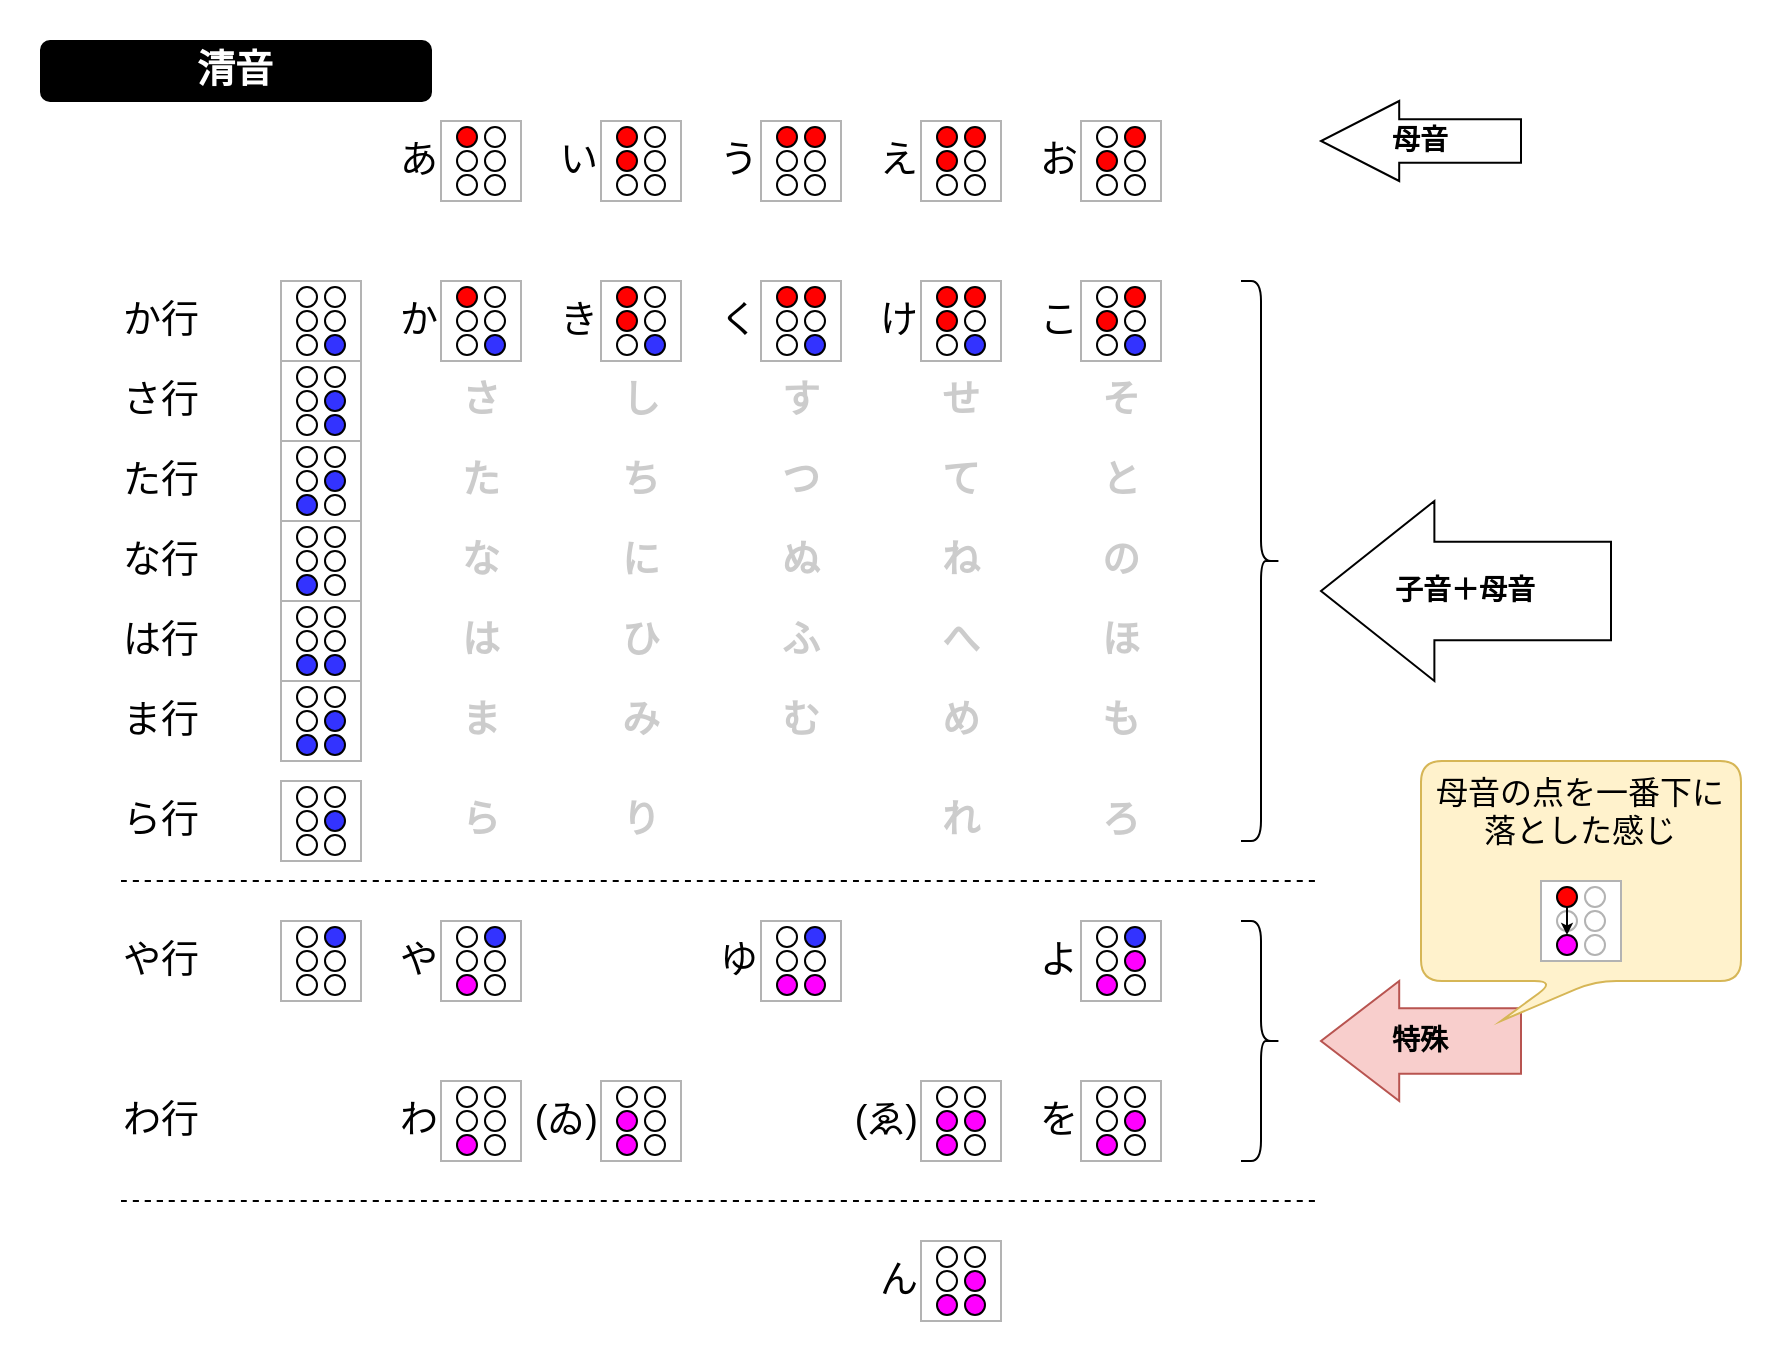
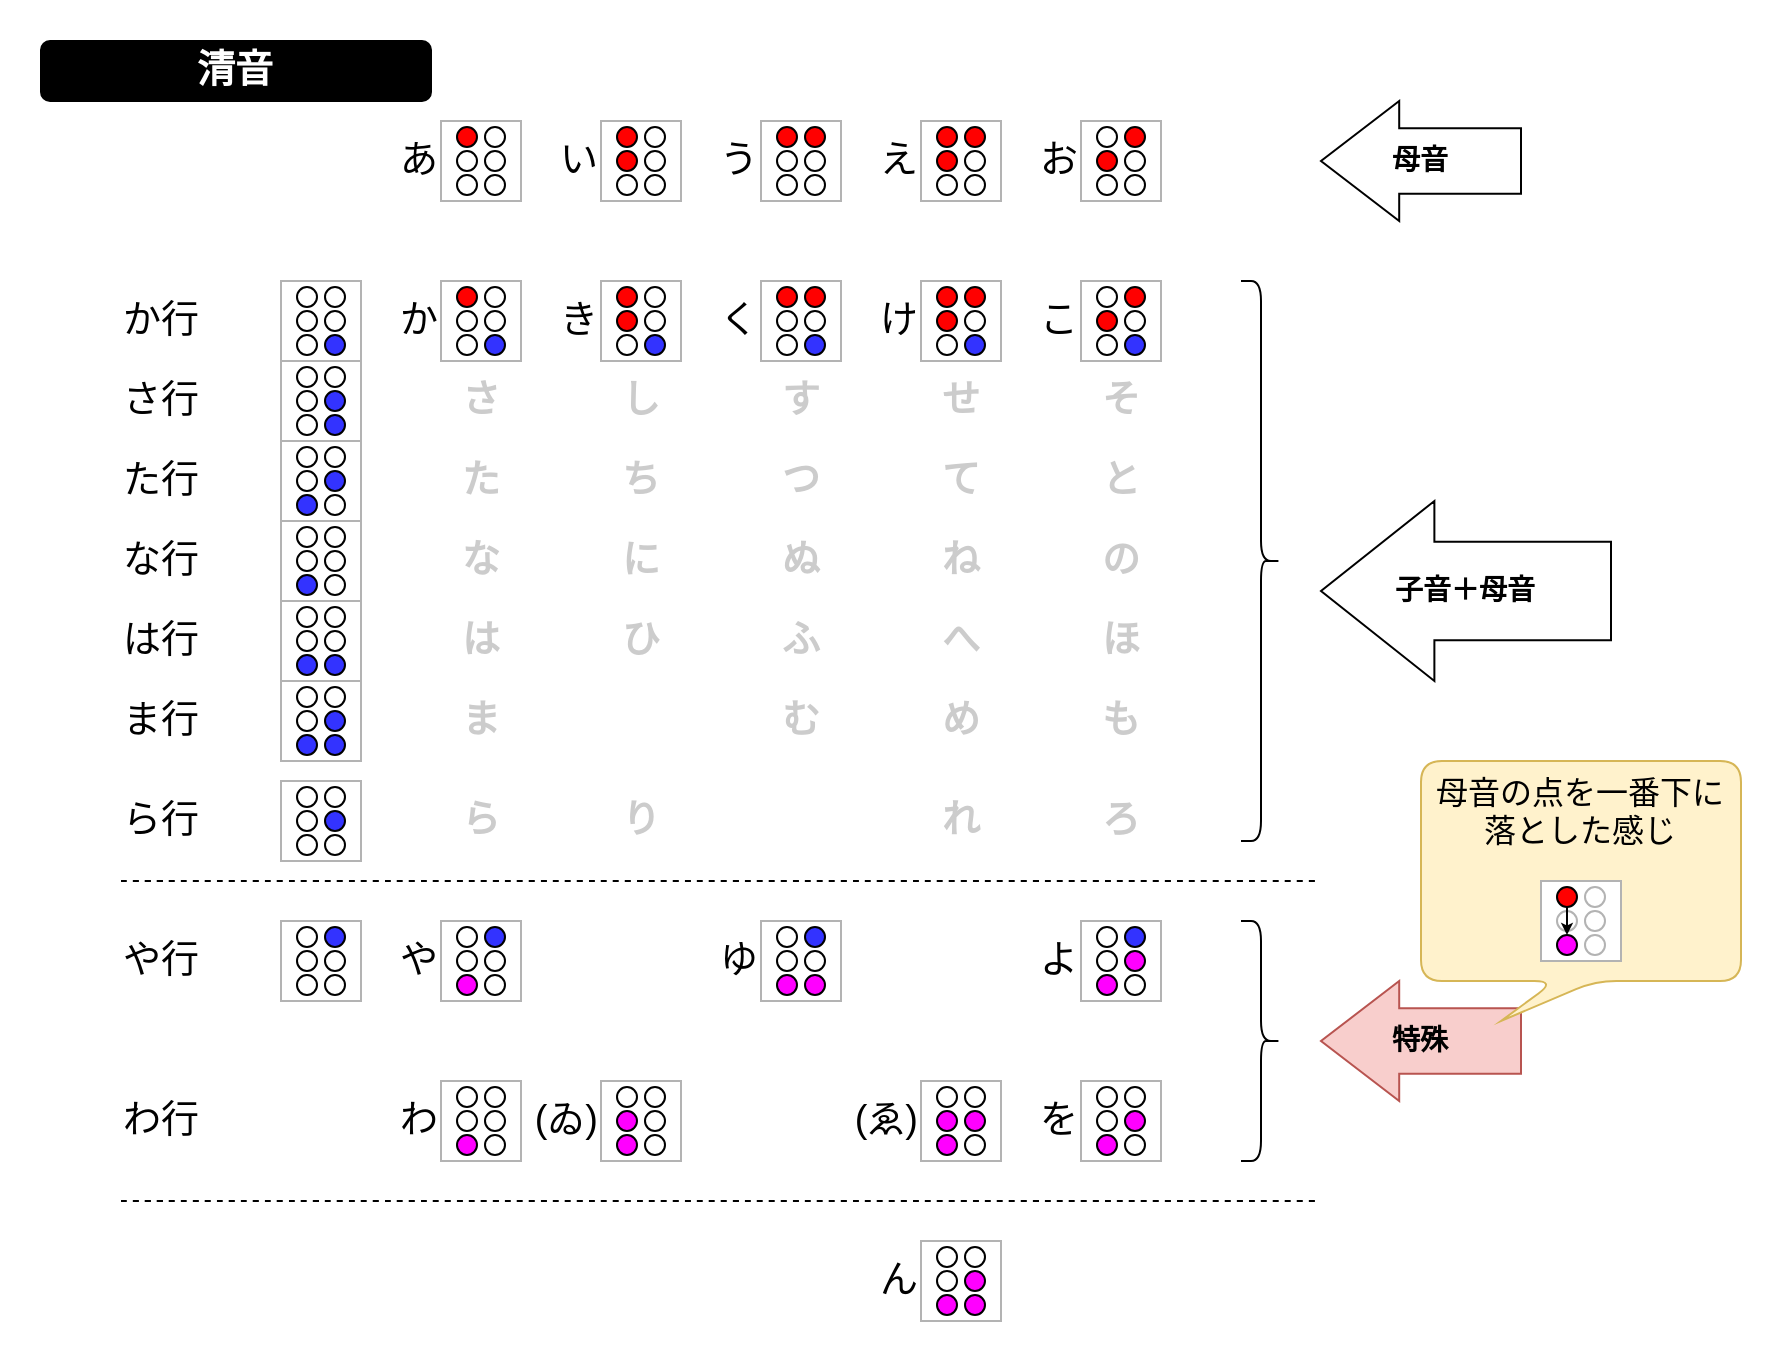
node "母音": size 200x80 -> 200x120
node "み": removed
